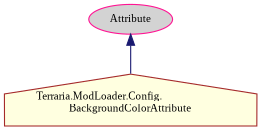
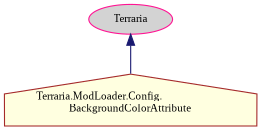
node "Attribute": label "Attribute" -> "Terraria"
